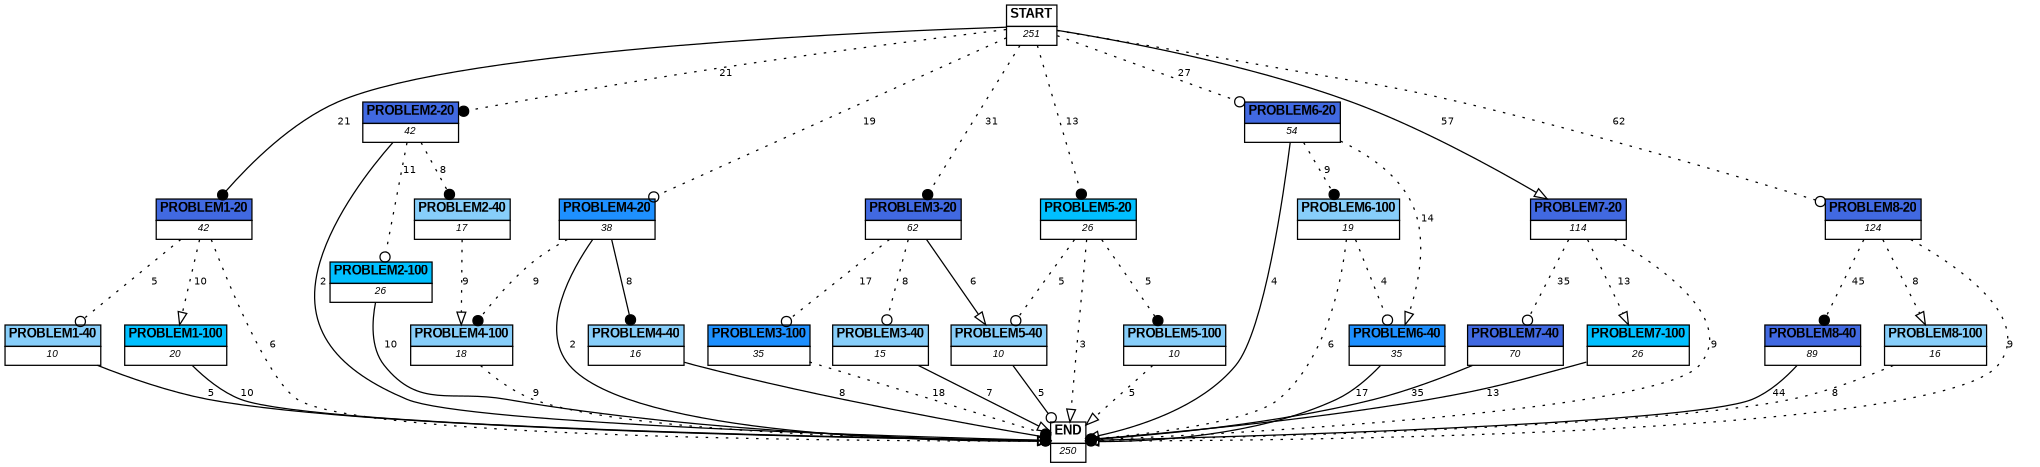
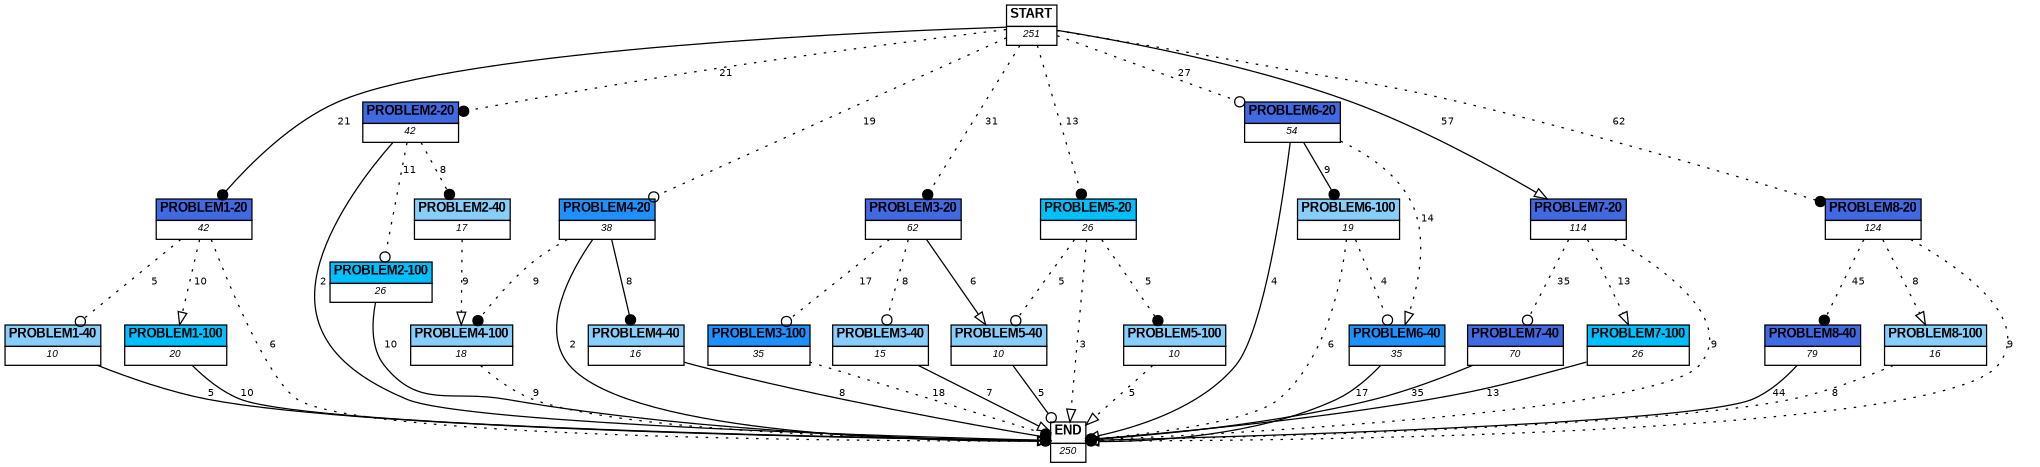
edge "START" -> "PROBLEM8-20": arrowhead odot -> dot
edge "PROBLEM6-20" -> "PROBLEM6-100": style dotted -> solid
node "PROBLEM8-40": text "89" -> "79"
